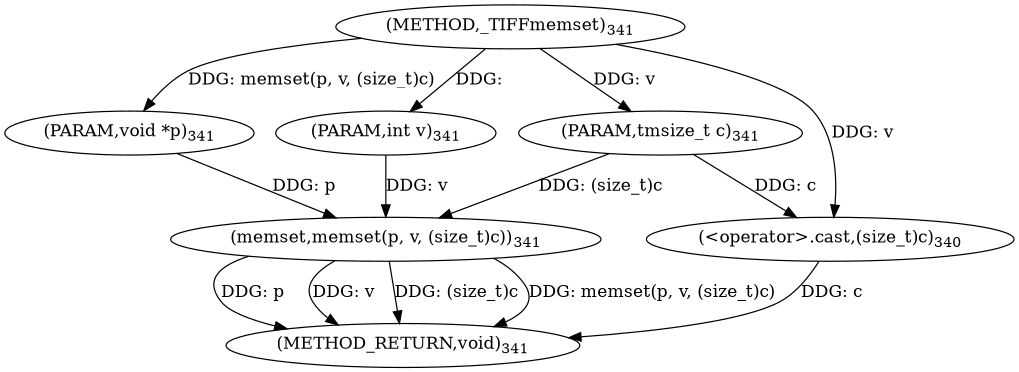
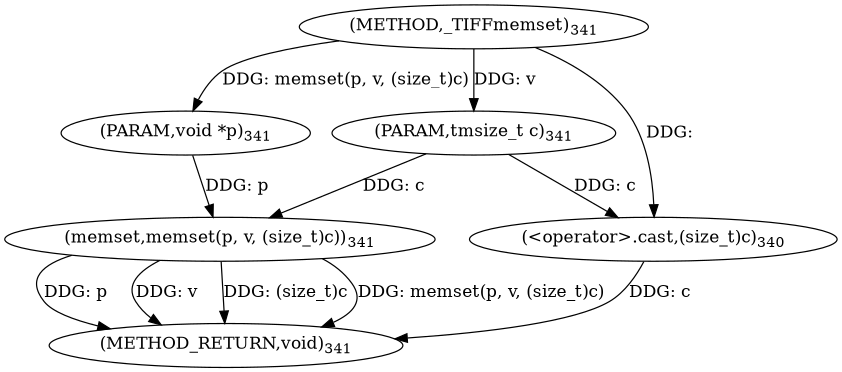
node "(PARAM,int v)": removed
edge "(METHOD,_TIFFmemset)" -> "(<operator>.cast,(size_t)c)": label "DDG: v" -> "DDG: "
edge "(PARAM,tmsize_t c)" -> "(memset,memset(p, v, (size_t)c))": label "DDG: (size_t)c" -> "DDG: c"
